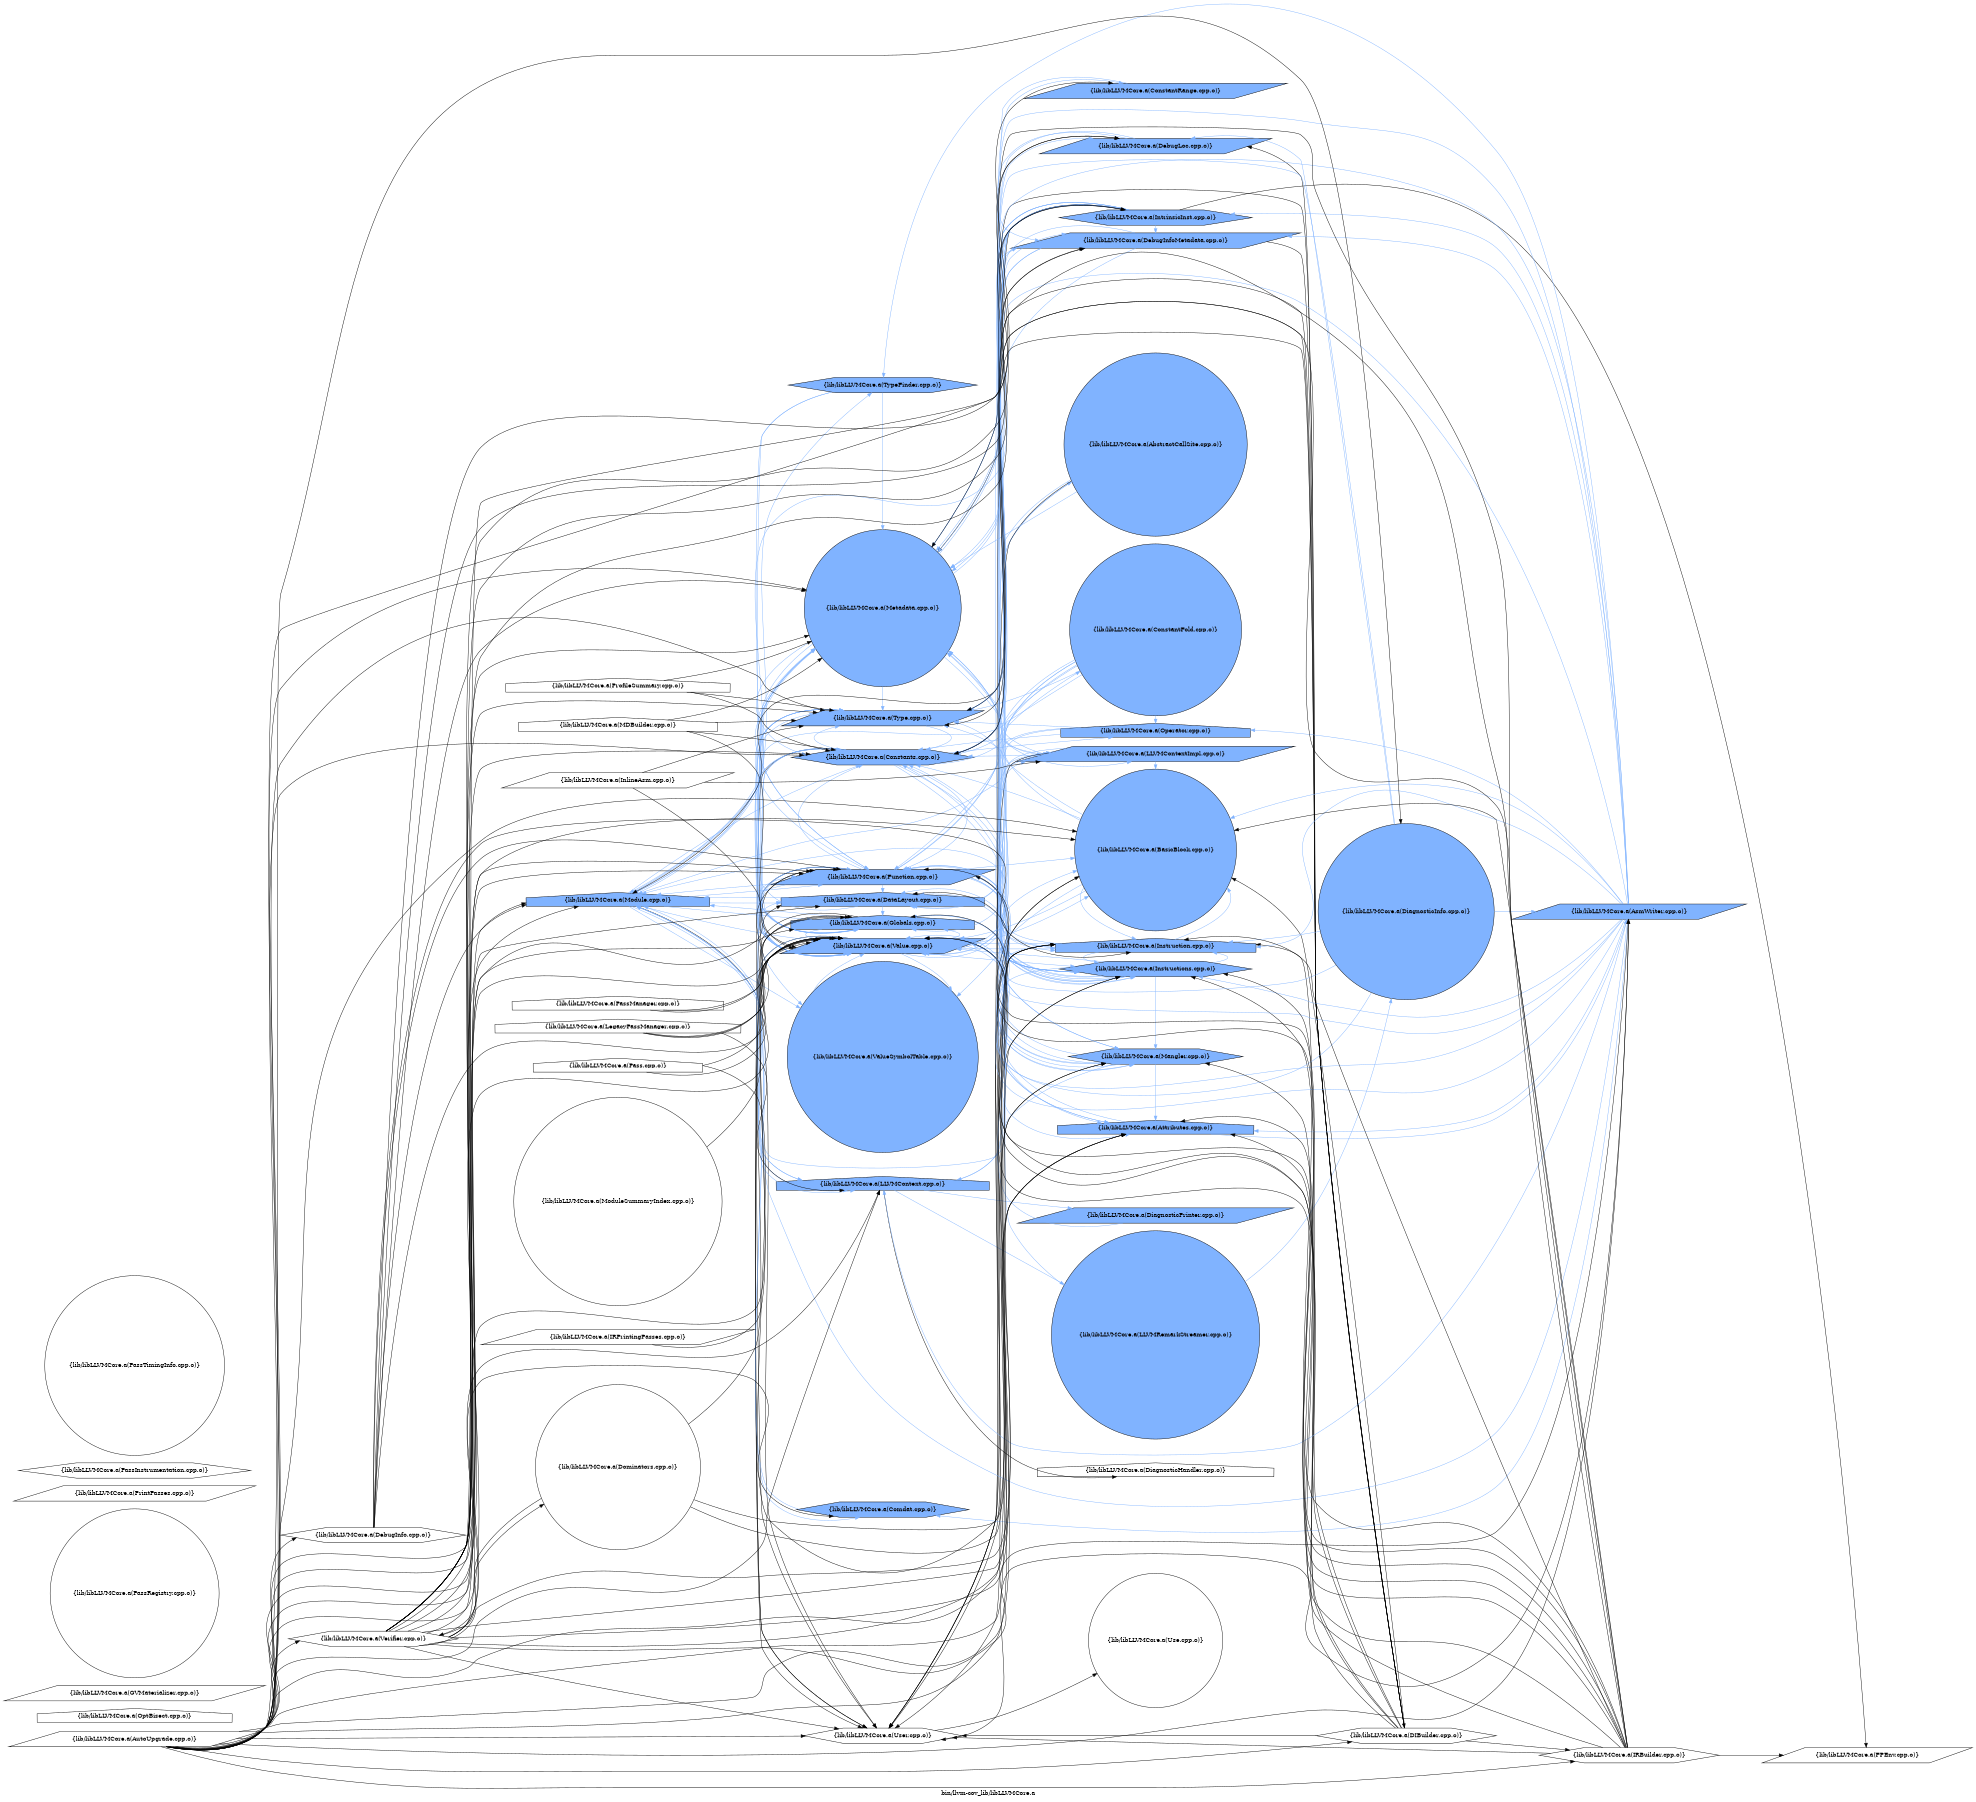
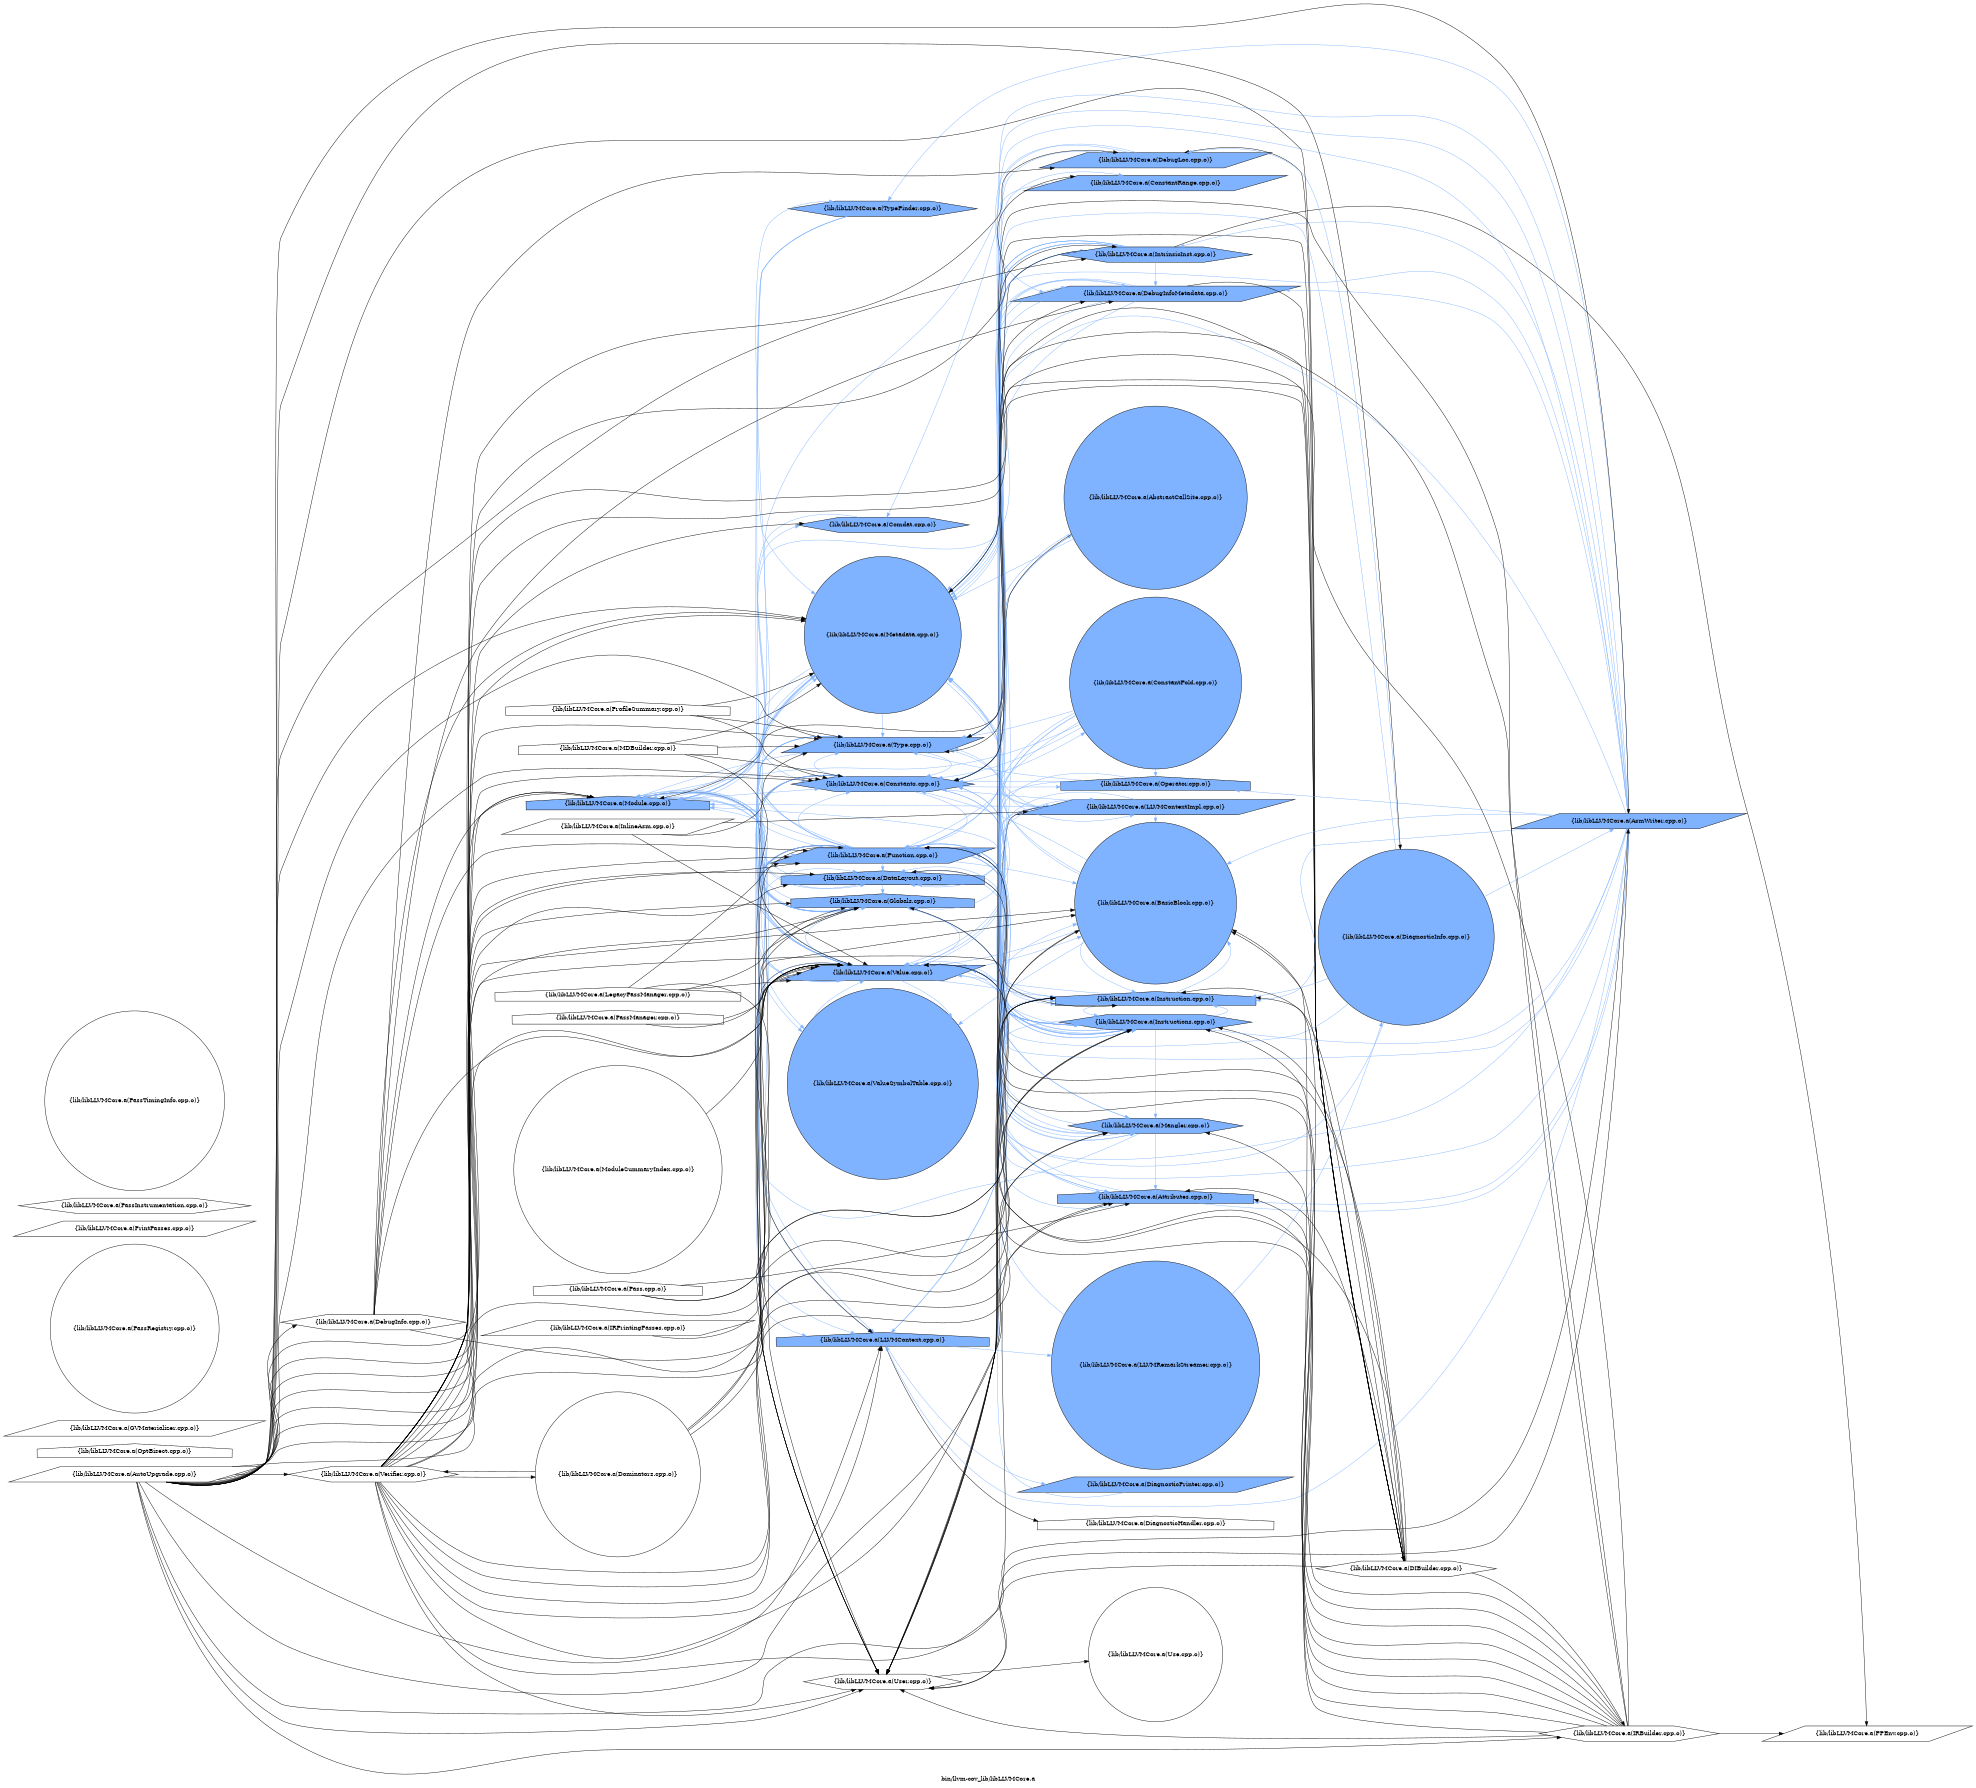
edge "{lib/libLLVMCore.a(IntrinsicInst.cpp.o)}" -> "{lib/libLLVMCore.a(Value.cpp.o)}": removed
edge "{lib/libLLVMCore.a(Instructions.cpp.o)}" -> "{lib/libLLVMCore.a(User.cpp.o)}": added
